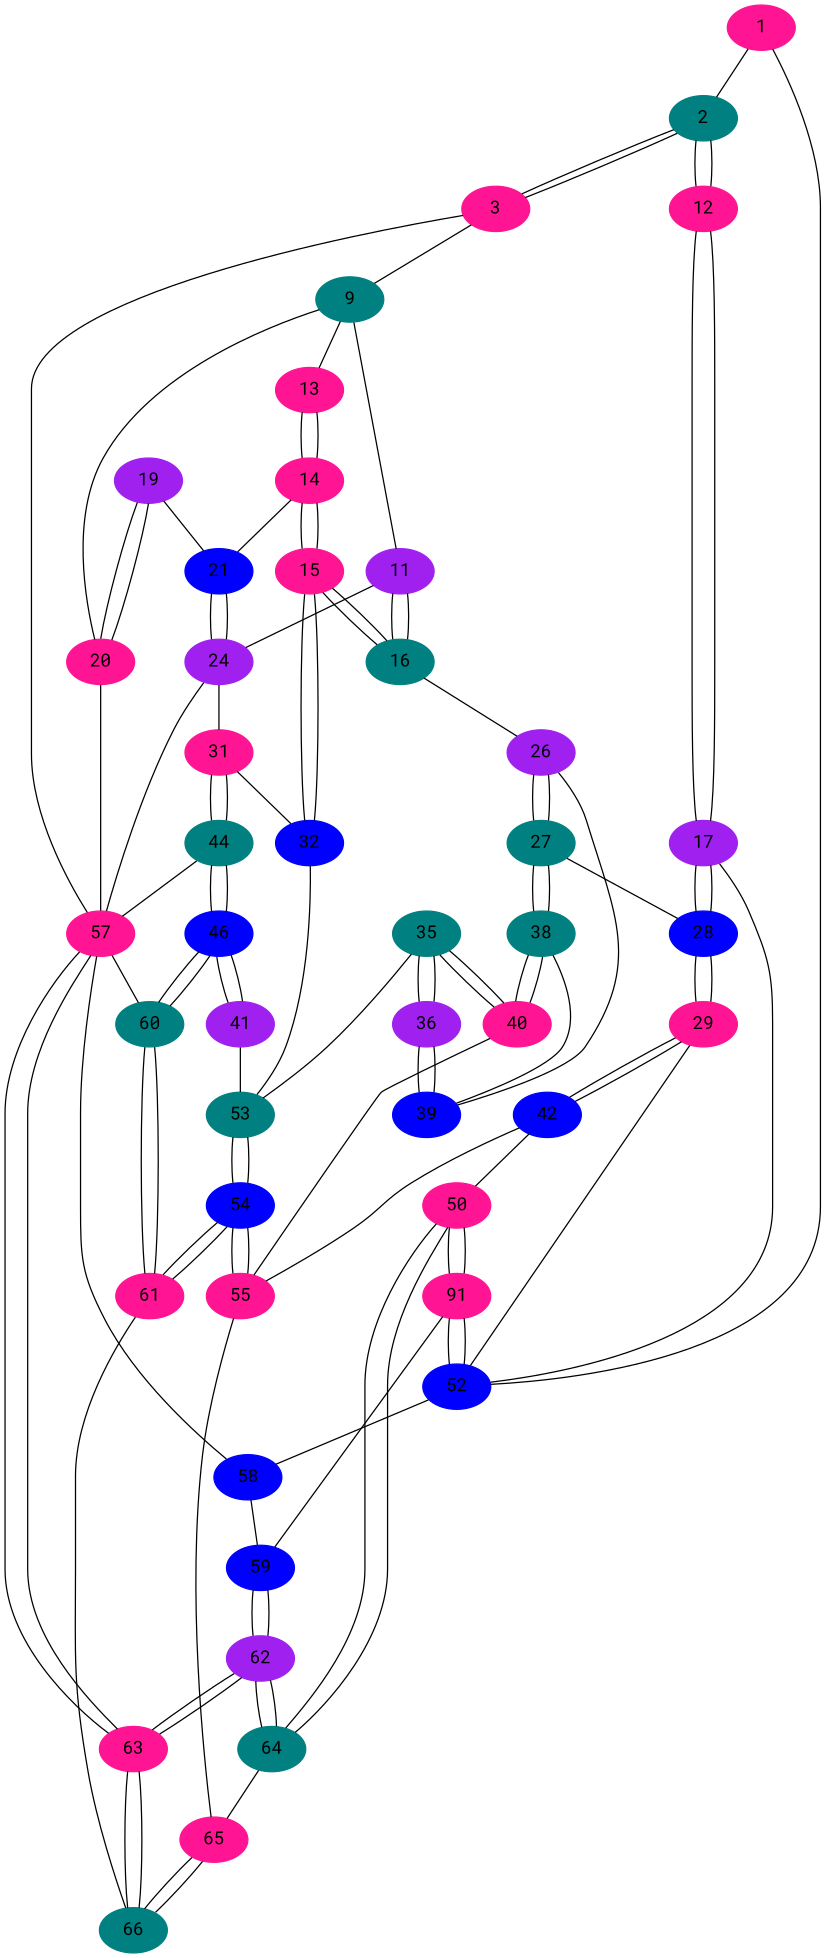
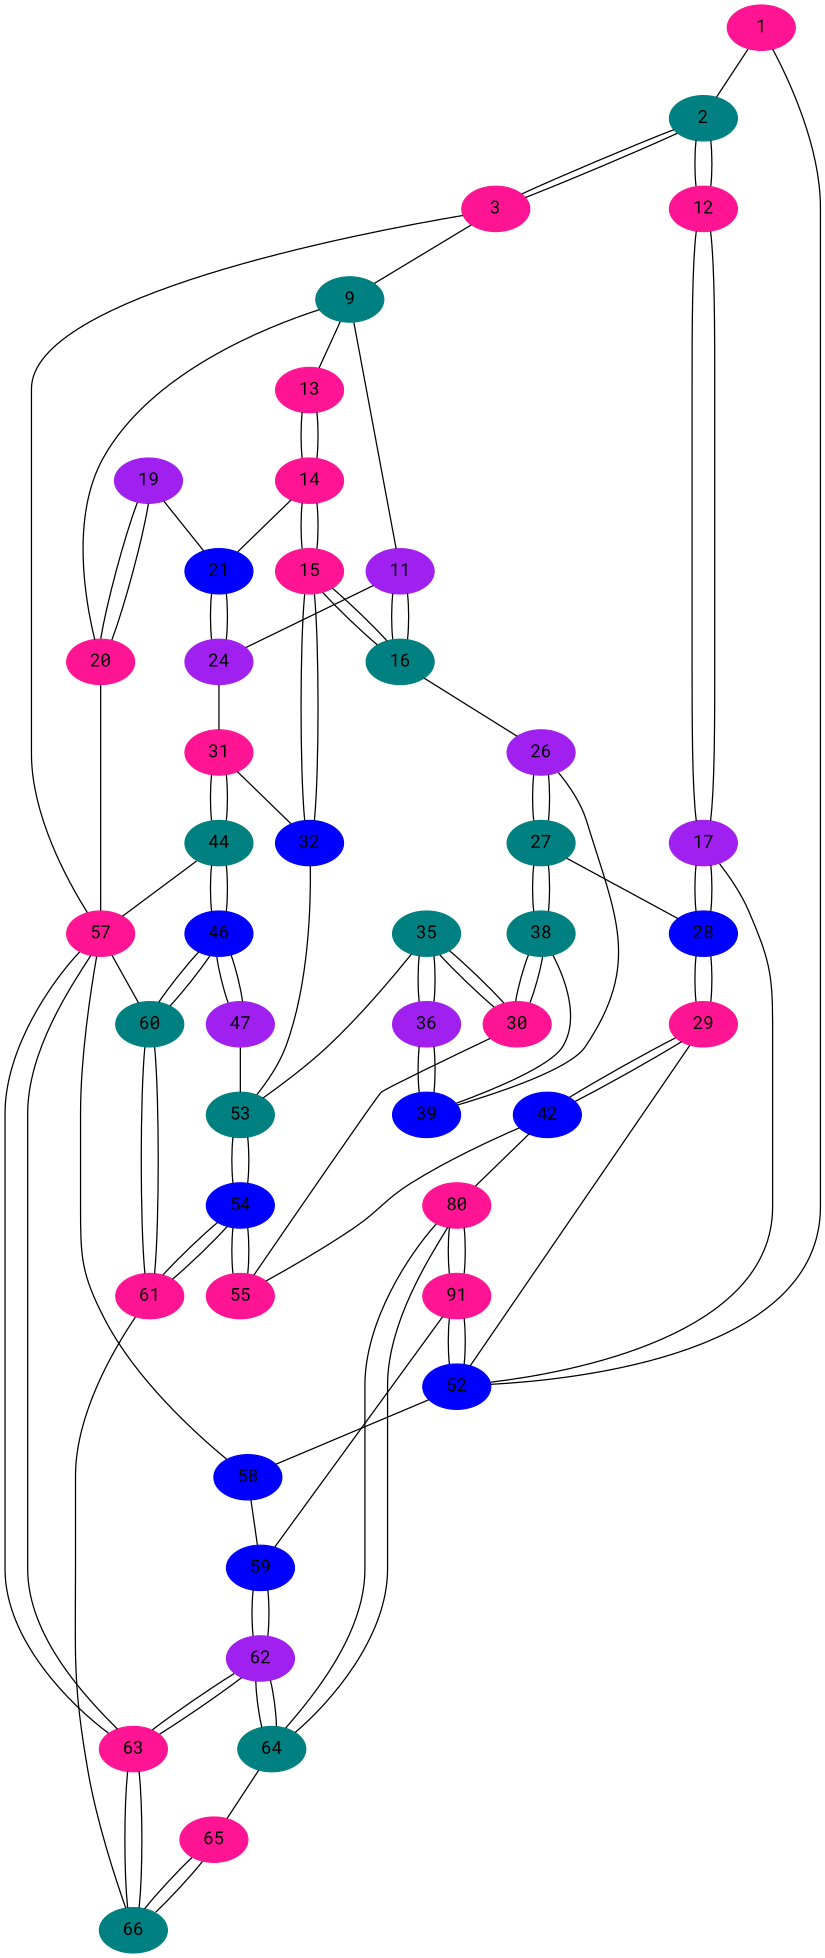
edge "24" -- "57": removed
node "41": label "41" -> "47"
node "40": label "40" -> "30"
node "50": label "50" -> "80"
edge "55" -- "65": removed
